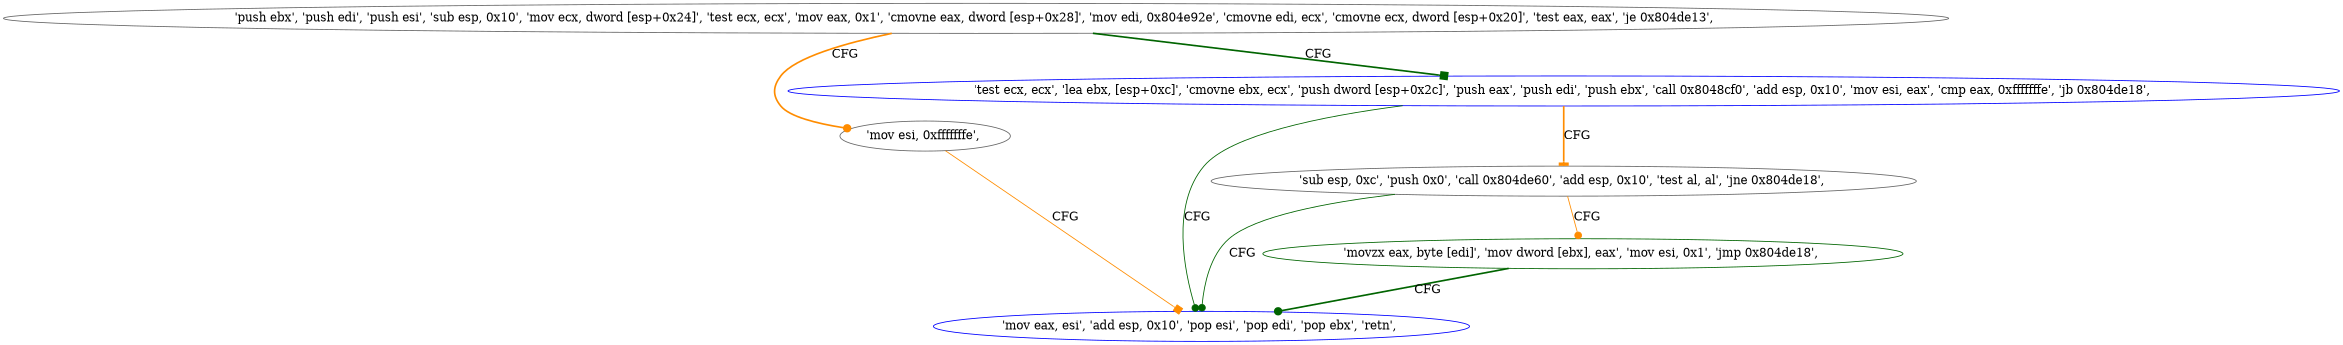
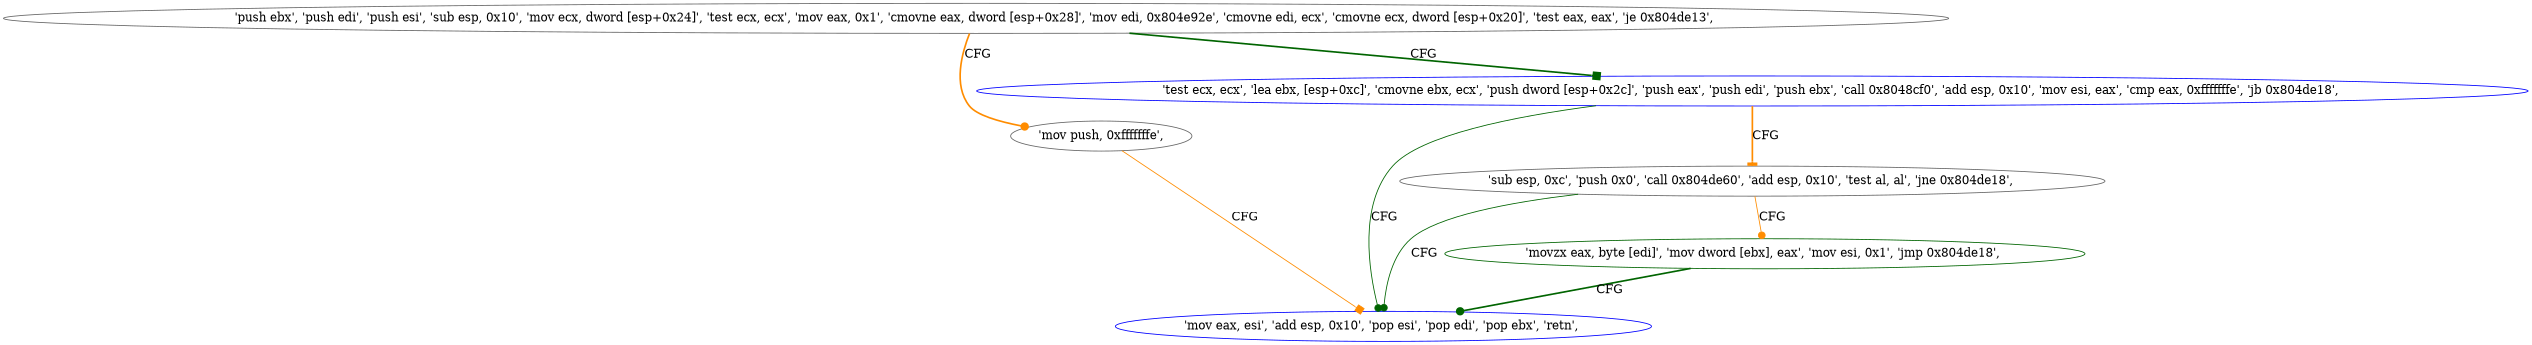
node "'mov esi, 0xfffffffe',": label "'mov esi, 0xfffffffe'," -> "'mov push, 0xfffffffe',"
